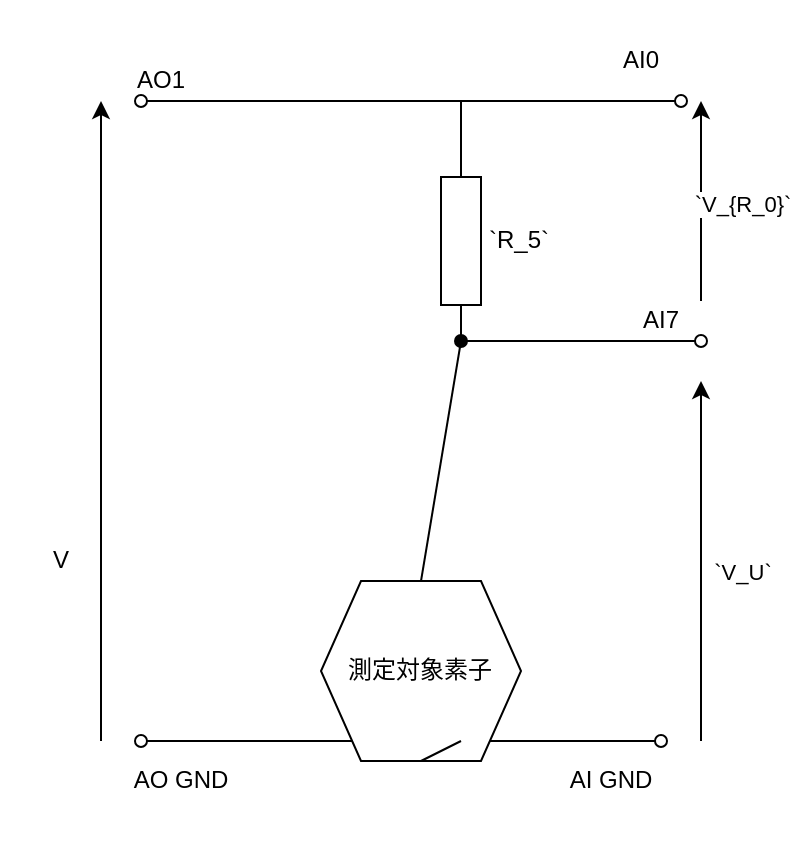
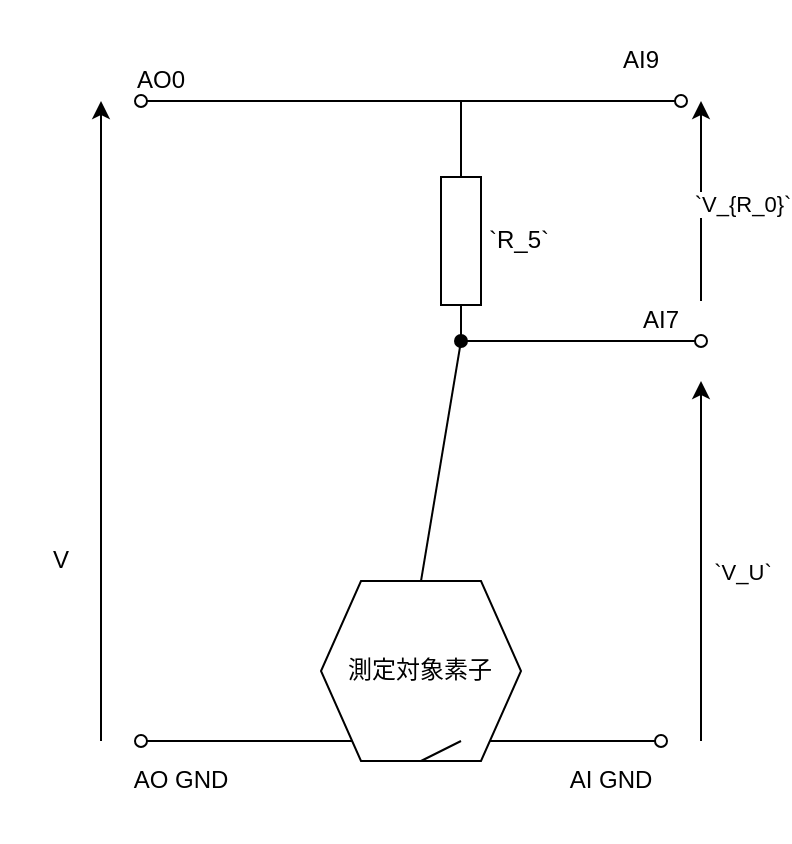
node "AI0": label "AI0" -> "AI9"
node "AO1": label "AO1" -> "AO0"
